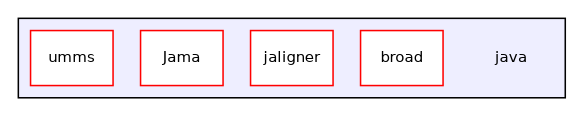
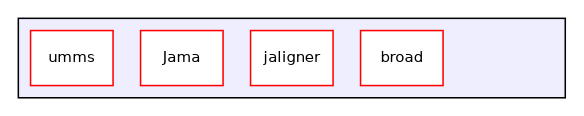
node "java": removed
